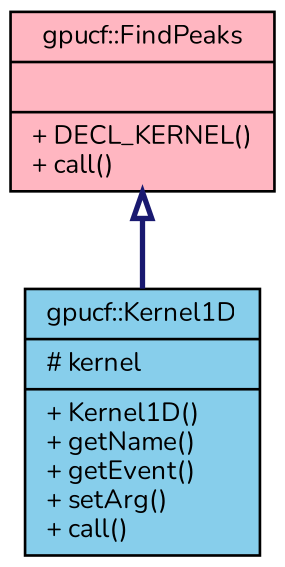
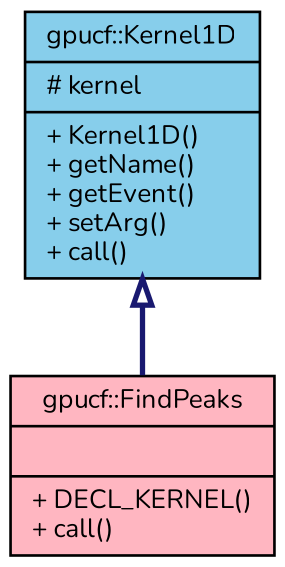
edge "gpucf::Kernel1D" -> "gpucf::FindPeaks": reversed
